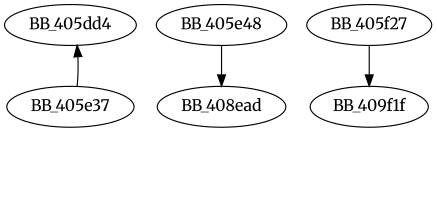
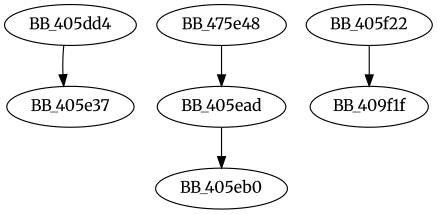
node "BB_405e48": label "BB_405e48" -> "BB_475e48"
node "BB_405f27": label "BB_405f27" -> "BB_405f22"
edge "BB_405e37" -> "BB_405dd4": reversed
node "BB_408ead": label "BB_408ead" -> "BB_405ead"
node "BB_405eb0": added
